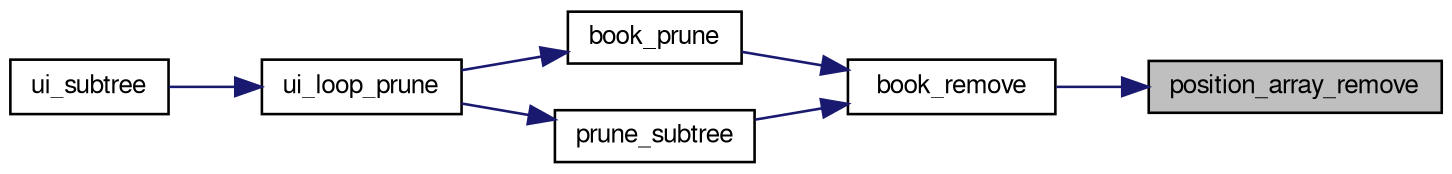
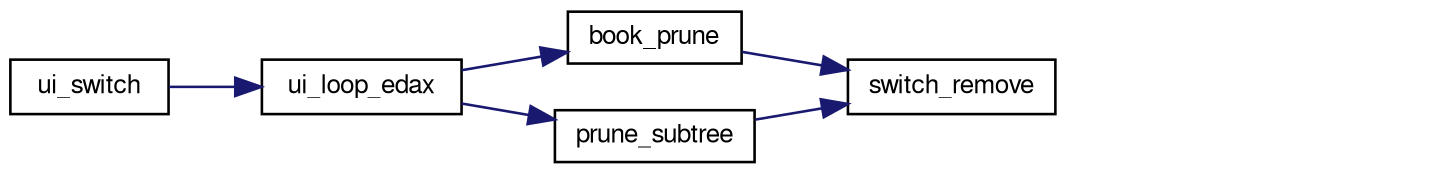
node "ui_subtree": label "ui_subtree" -> "ui_switch"
node "ui_loop_prune": label "ui_loop_prune" -> "ui_loop_edax"
node "book_remove": label "book_remove" -> "switch_remove"
node "position_array_remove": removed
